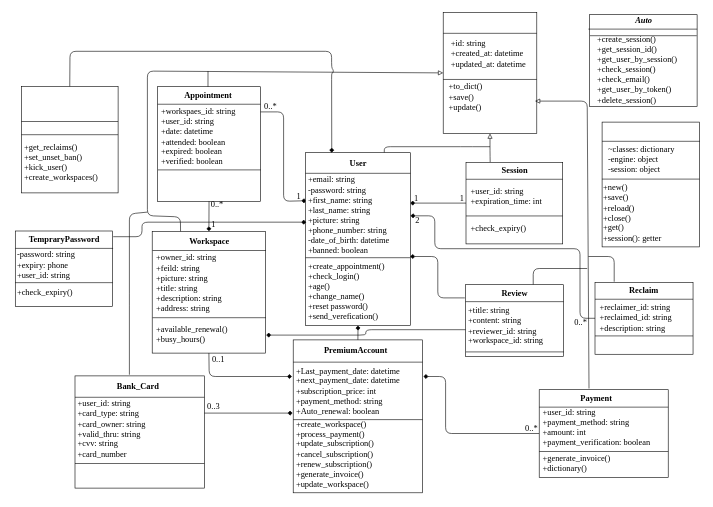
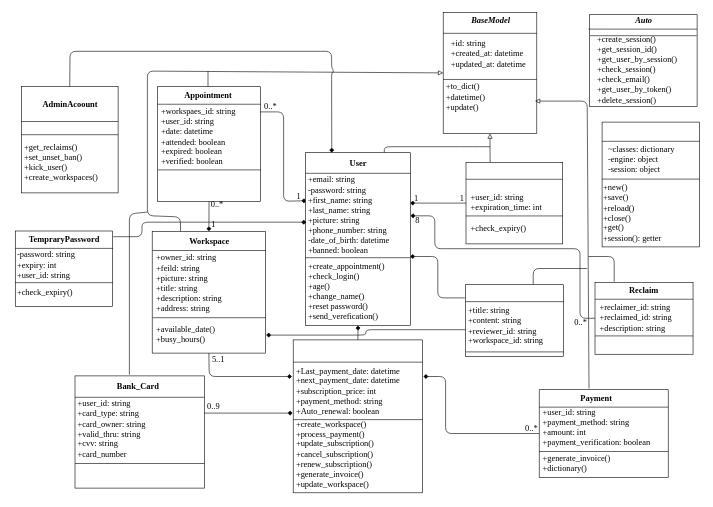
node "BaseModel": added
node "+to_dict() +save() +update()": label "+to_dict() +save() +update()" -> "+to_dict() +datetime() +update()"
node "AdminAcoount": added
node "Session": removed
node "+user_id: string +expiration_time: int": moved (515, 197) -> (515, 203)
node "2": label "2" -> "8"
node "-password: string +expiry: phone +user_id: string": label "-password: string +expiry: phone +user_id: string" -> "-password: string +expiry: int +user_id: string"
node "Review": removed
node "+available_renewal() +busy_hours()": label "+available_renewal() +busy_hours()" -> "+available_date() +busy_hours()"
node "PremiumAccount": removed
node "0..1": label "0..1" -> "5..1"
node "0..3": label "0..3" -> "0..9"
